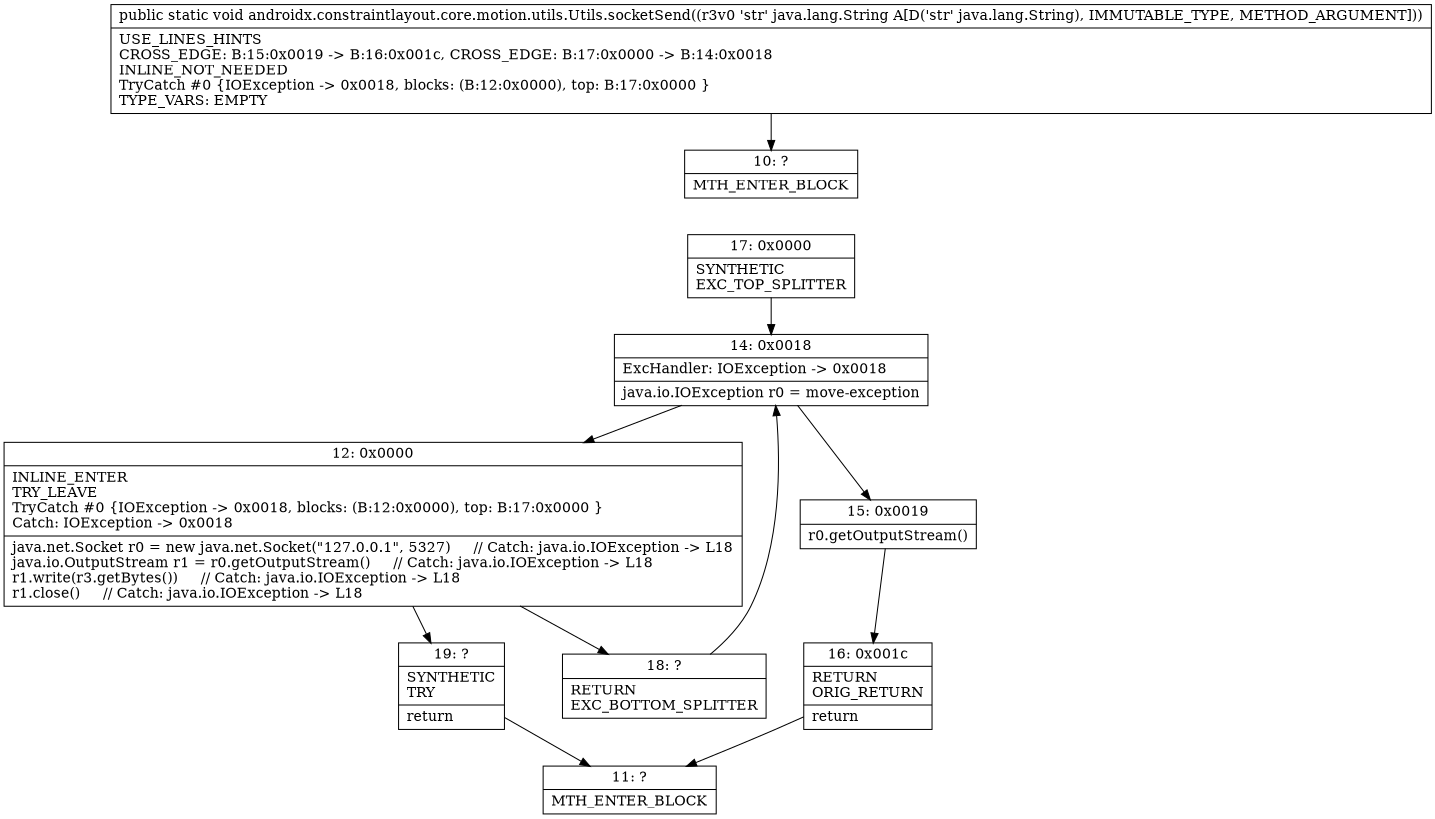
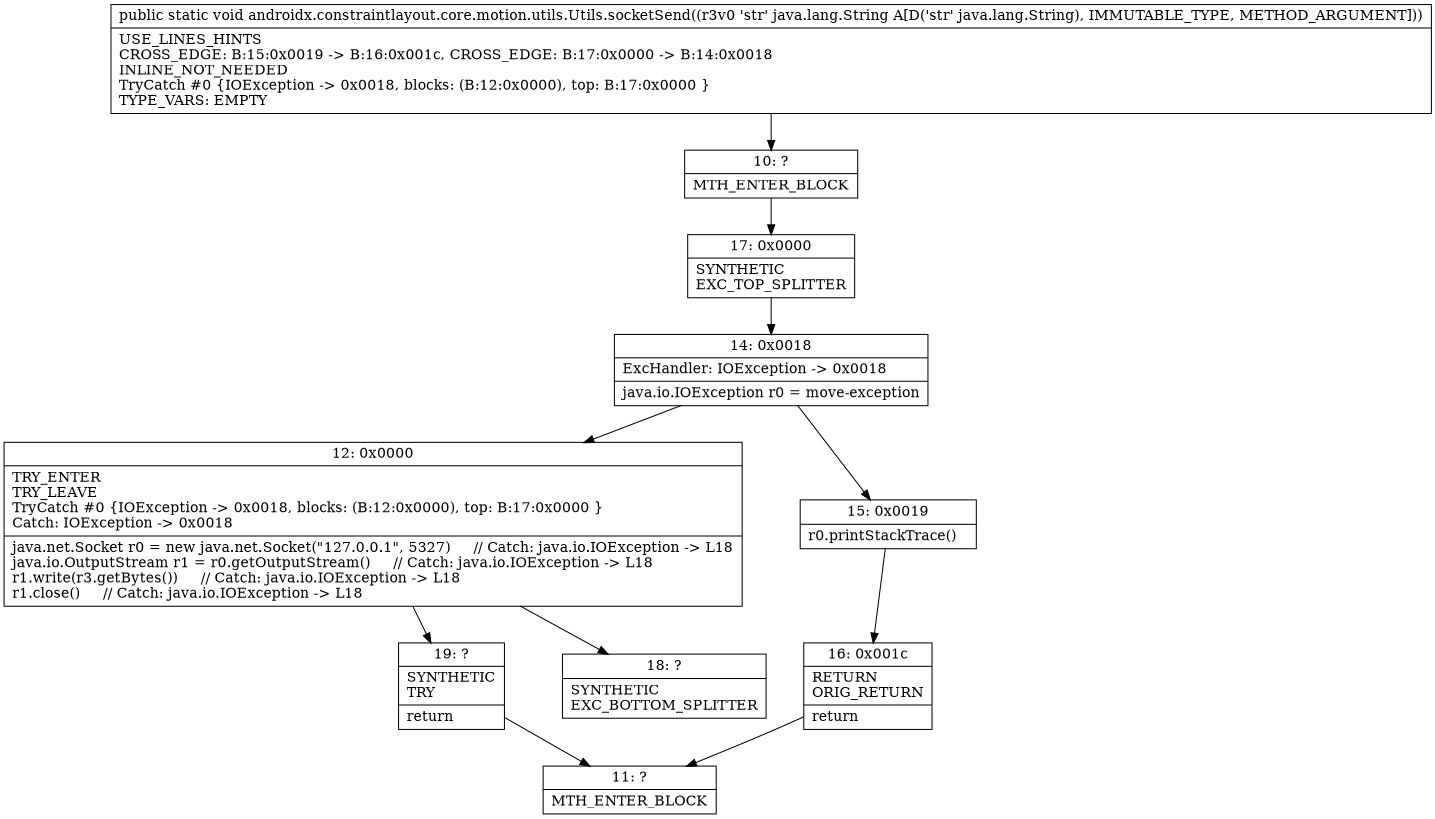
edge "10: ?" -> "17: 0x0000": added
node "12: 0x0000": text "INLINE_ENTER" -> "TRY_ENTER"
node "15: 0x0019": text "r0.getOutputStream()" -> "r0.printStackTrace()"
edge "18: ?" -> "14: 0x0018": removed
node "18: ?": text "RETURN" -> "SYNTHETIC"
